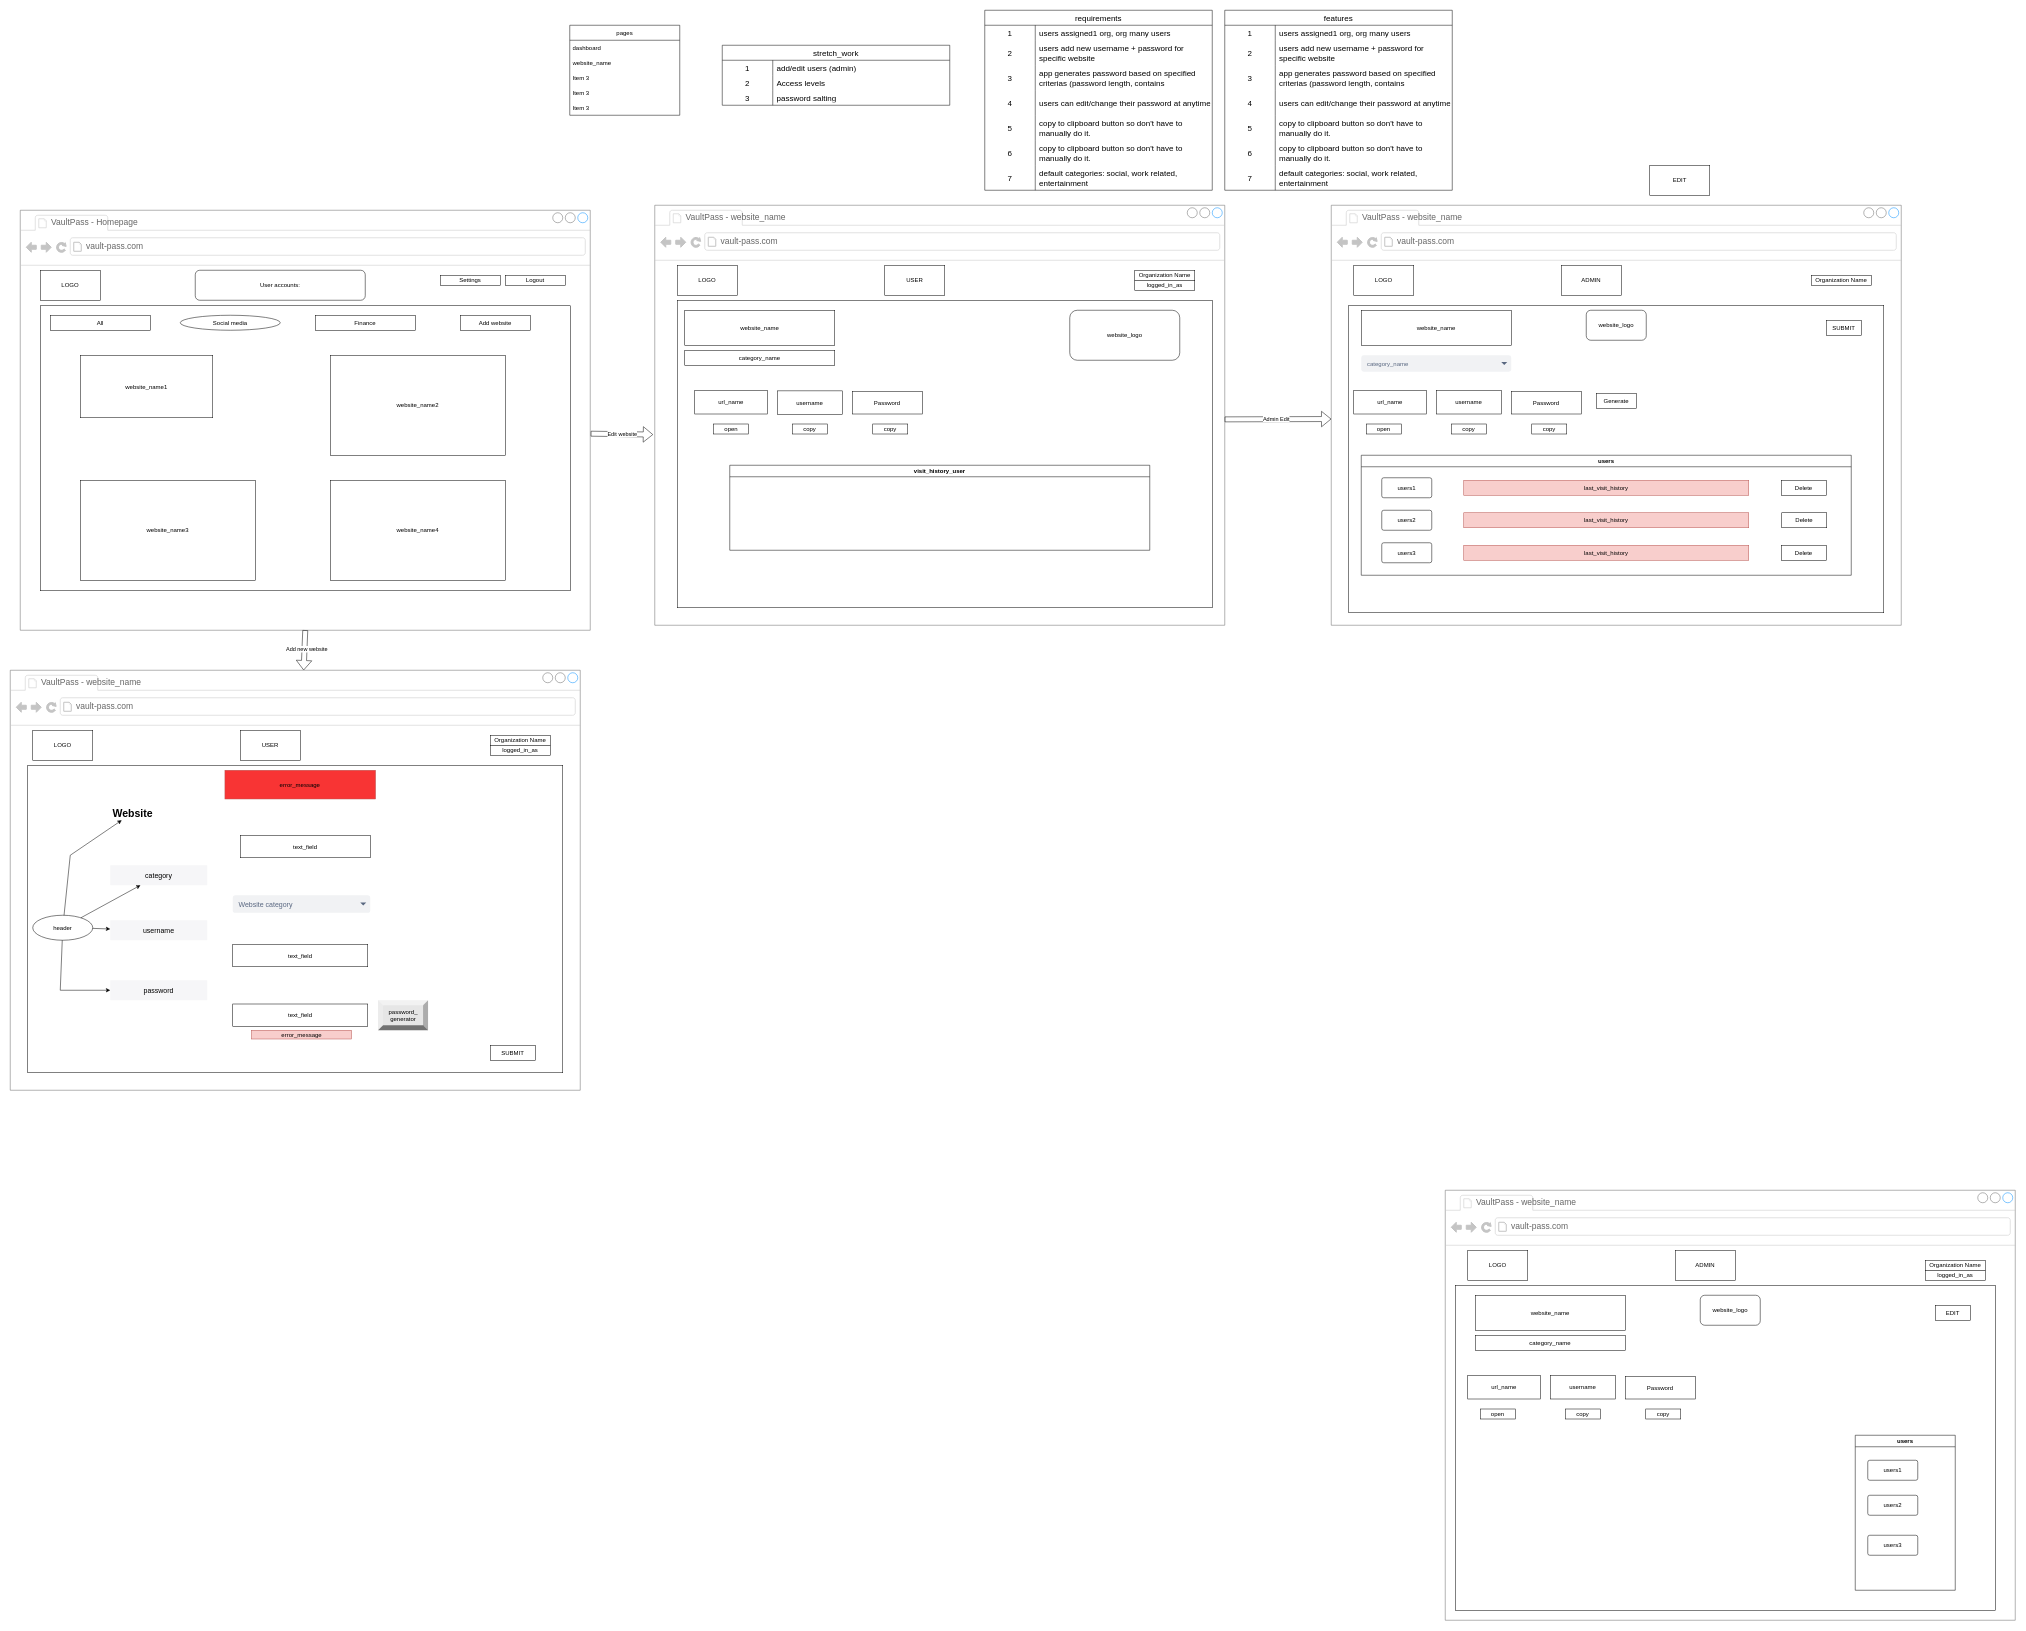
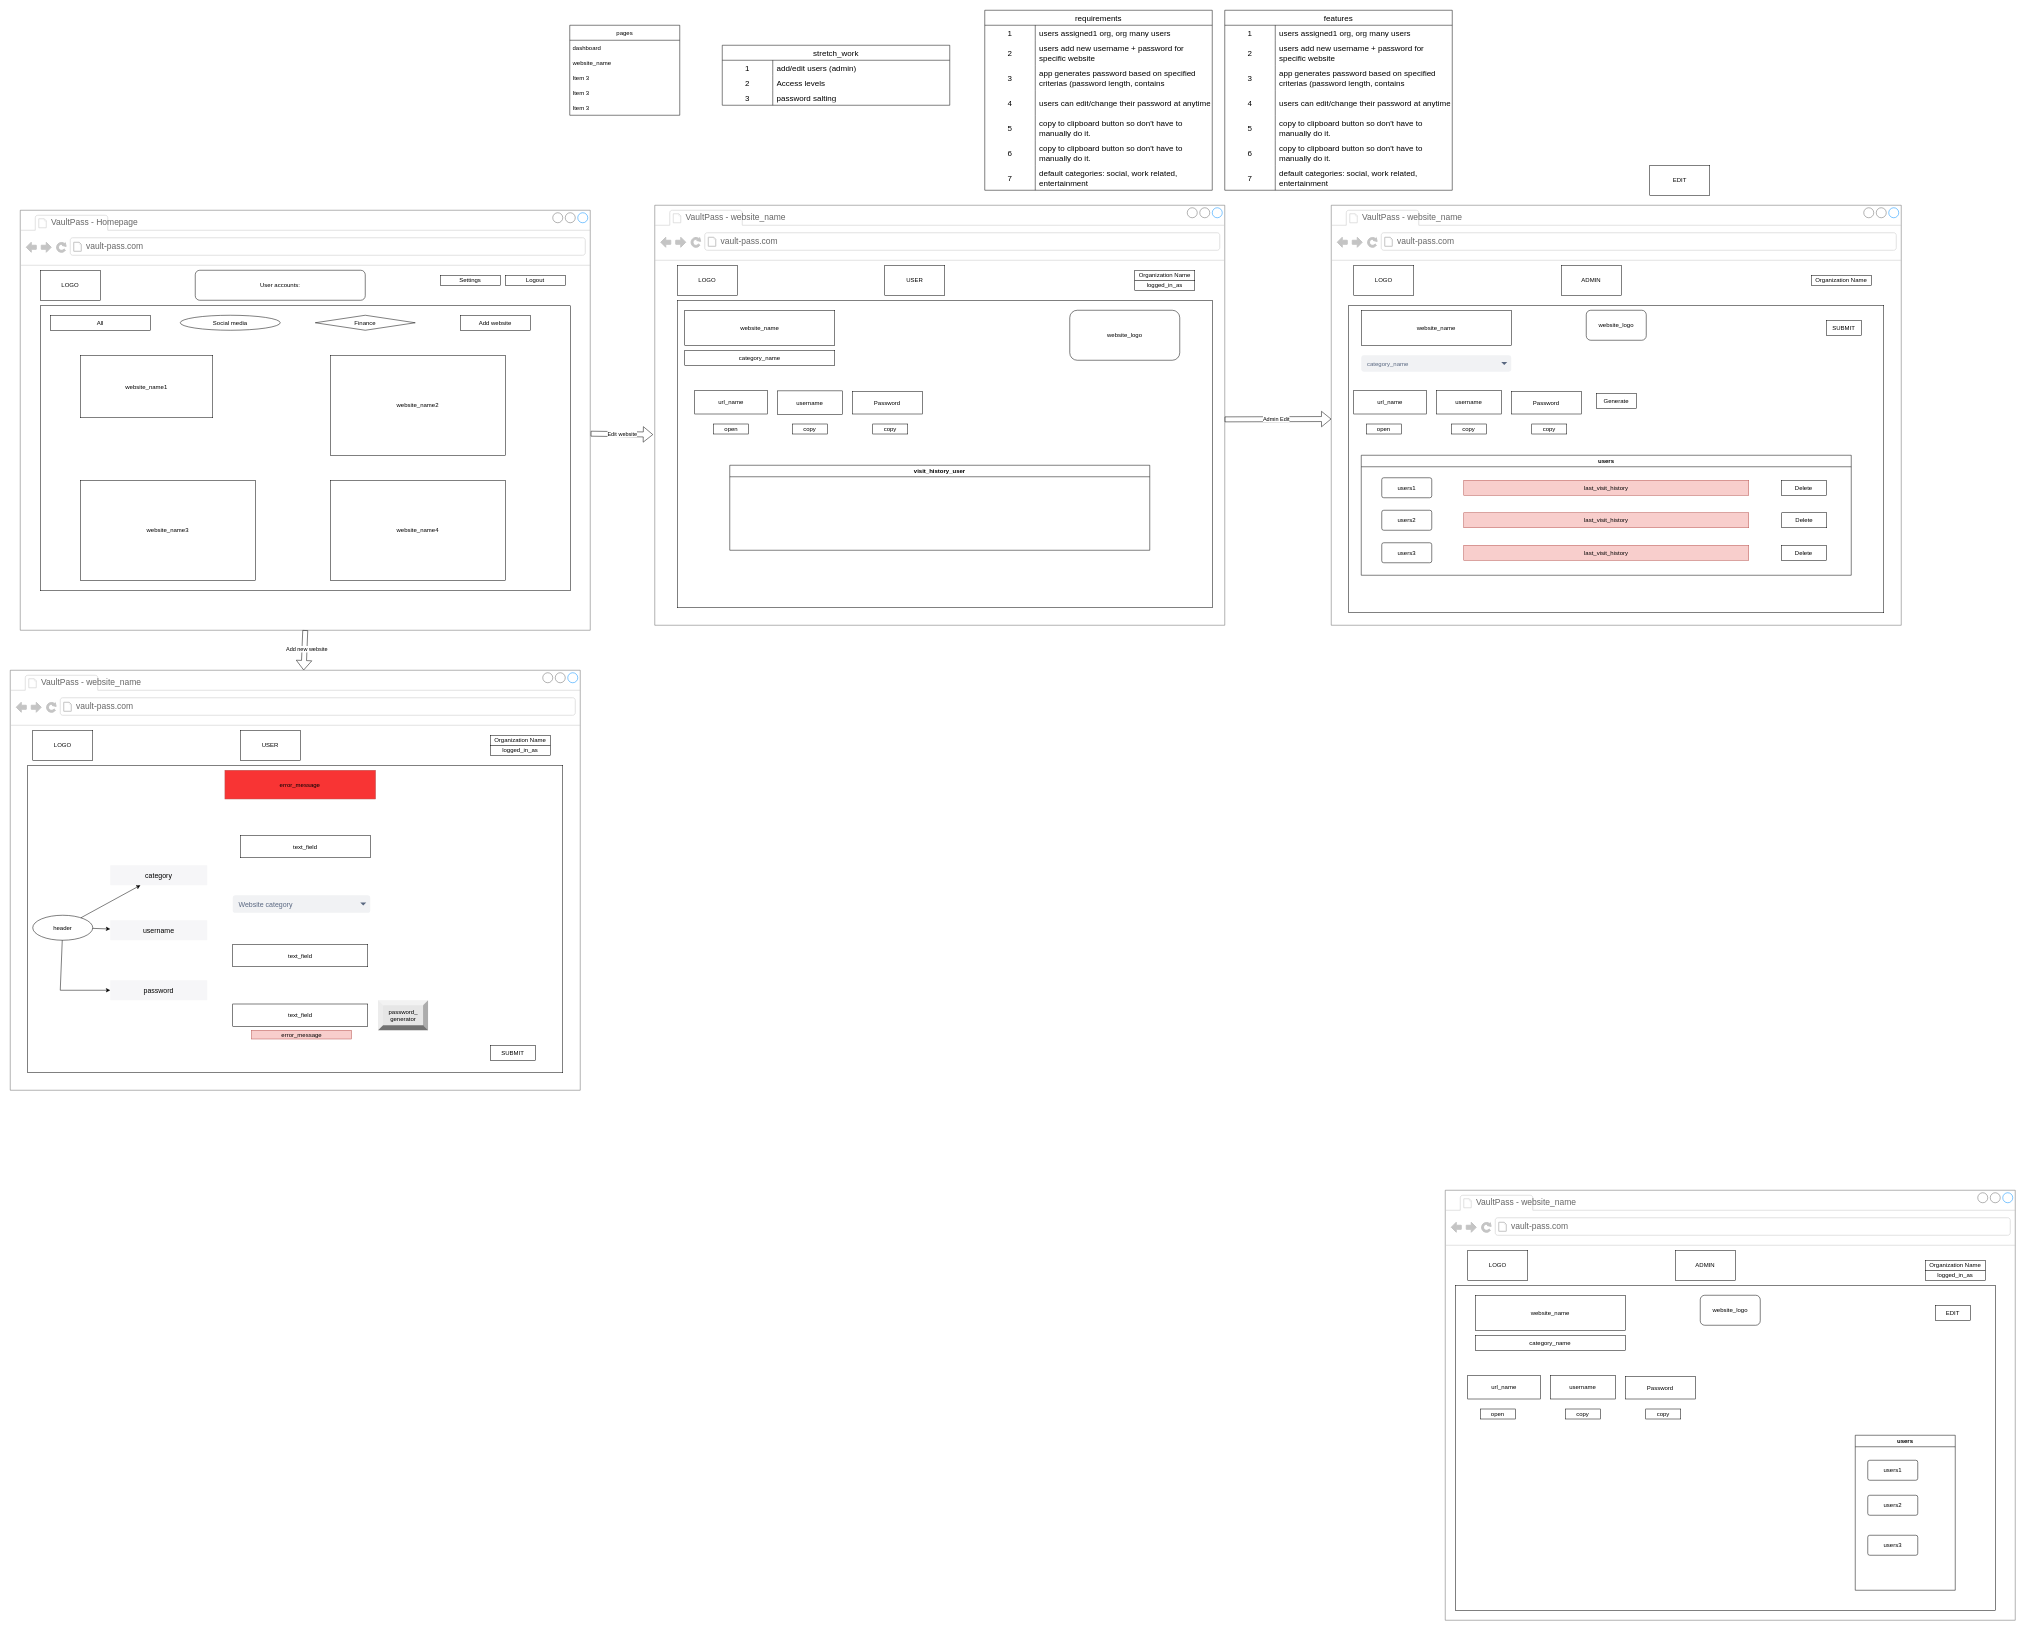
node "Finance": shape rectangle -> diamond
node "Website": removed
edge "header" -> "Website": removed
